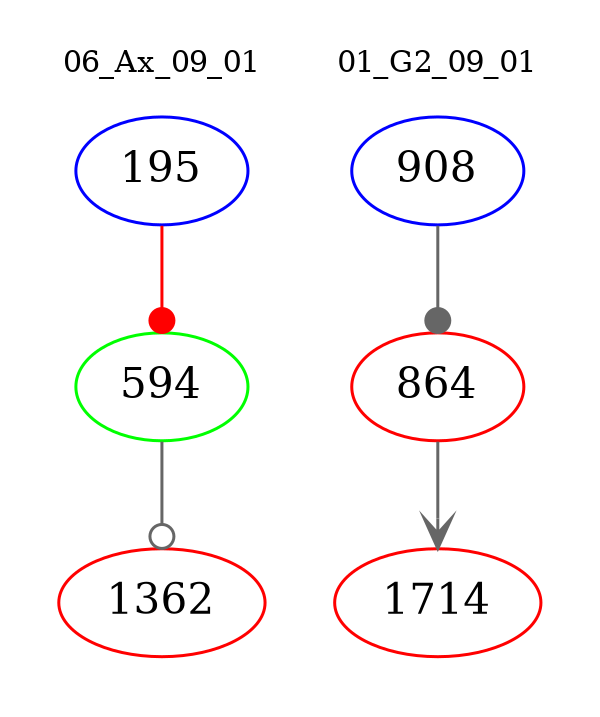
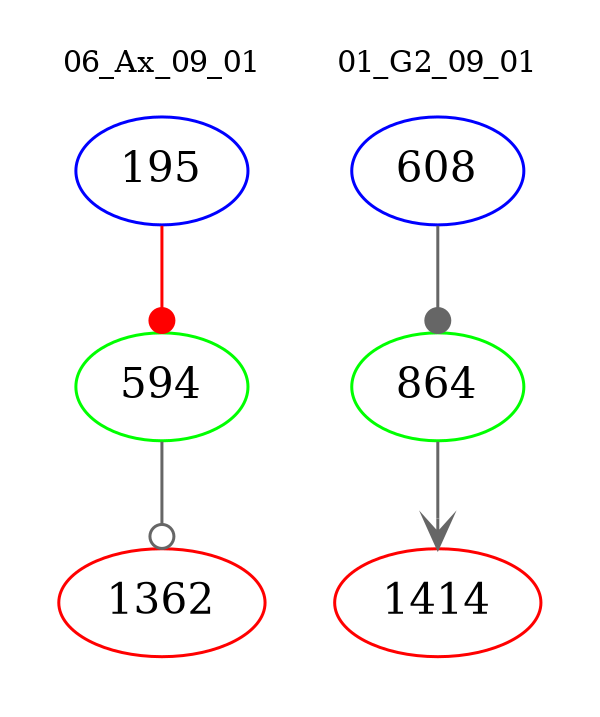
node "908": label "908" -> "608"
node "864": color red -> green
node "1714": label "1714" -> "1414"
